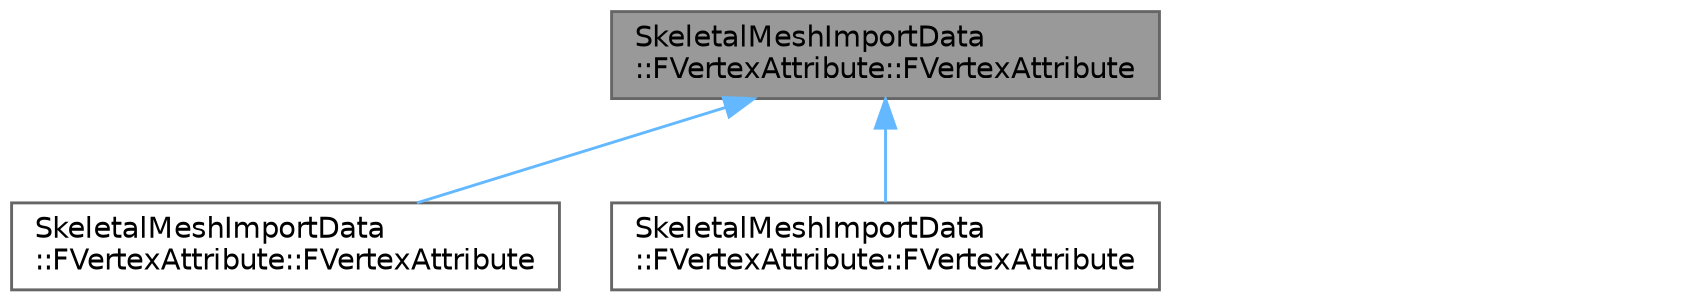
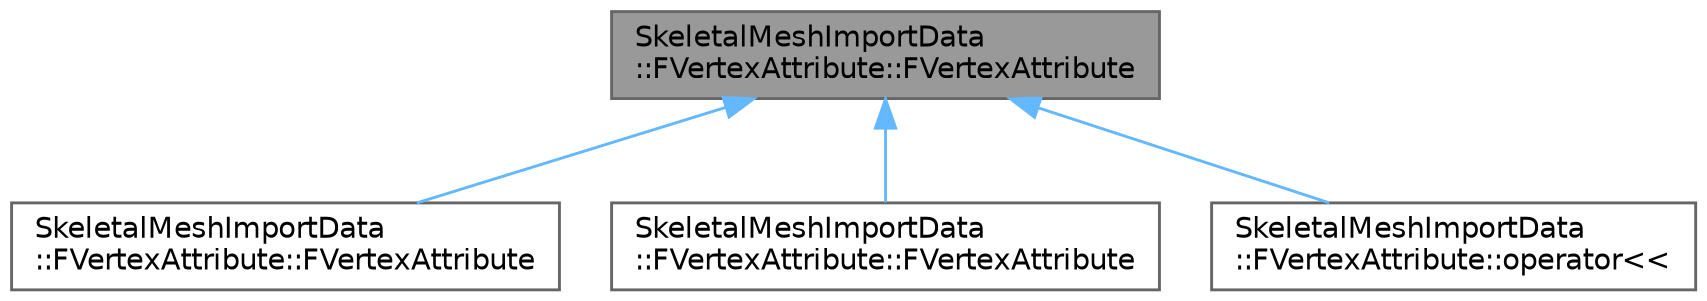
node "SkeletalMeshImportData ::FVertexAttribute::operator<<": added
